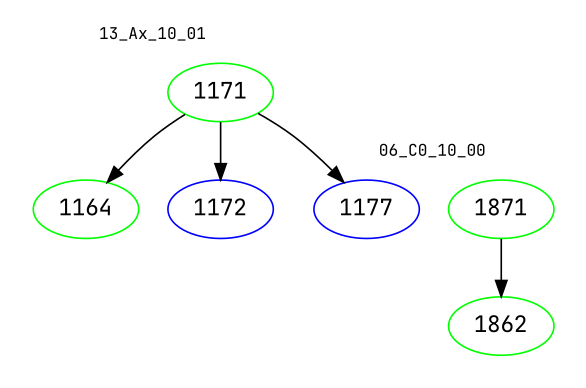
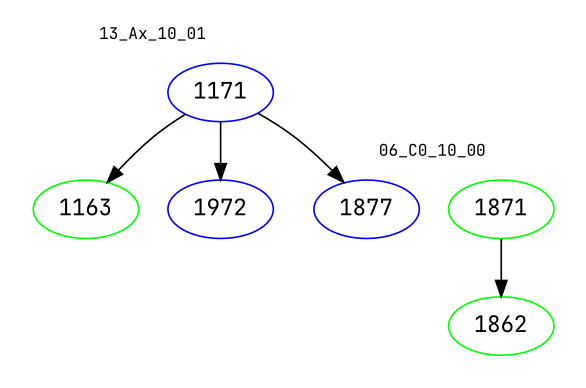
node "1171": color green -> blue
node "1164": label "1164" -> "1163"
node "1172": label "1172" -> "1972"
node "1177": label "1177" -> "1877"
